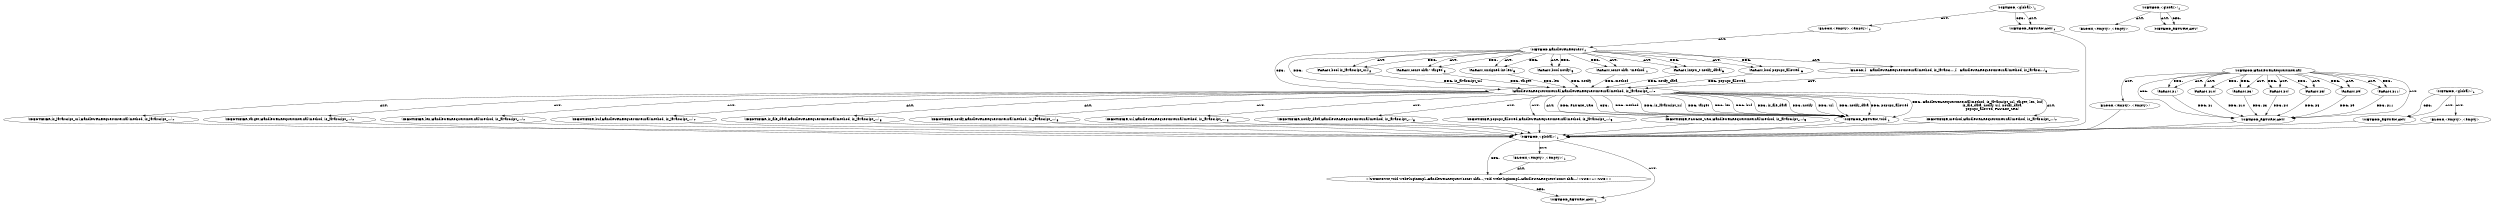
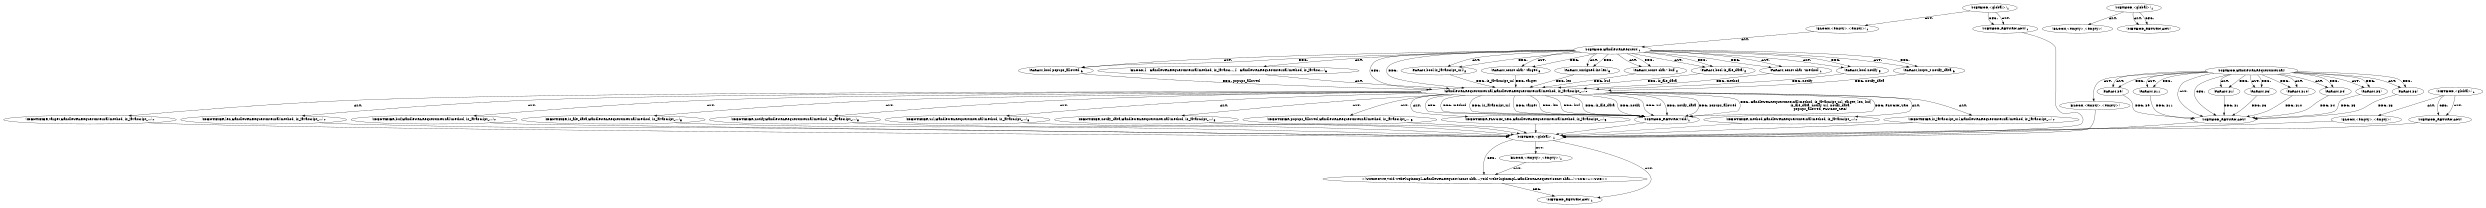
node "(PARAM,const char* buf)": added
node "(PARAM,bool is_file_data)": added
node "(PARAM,p8)": added
